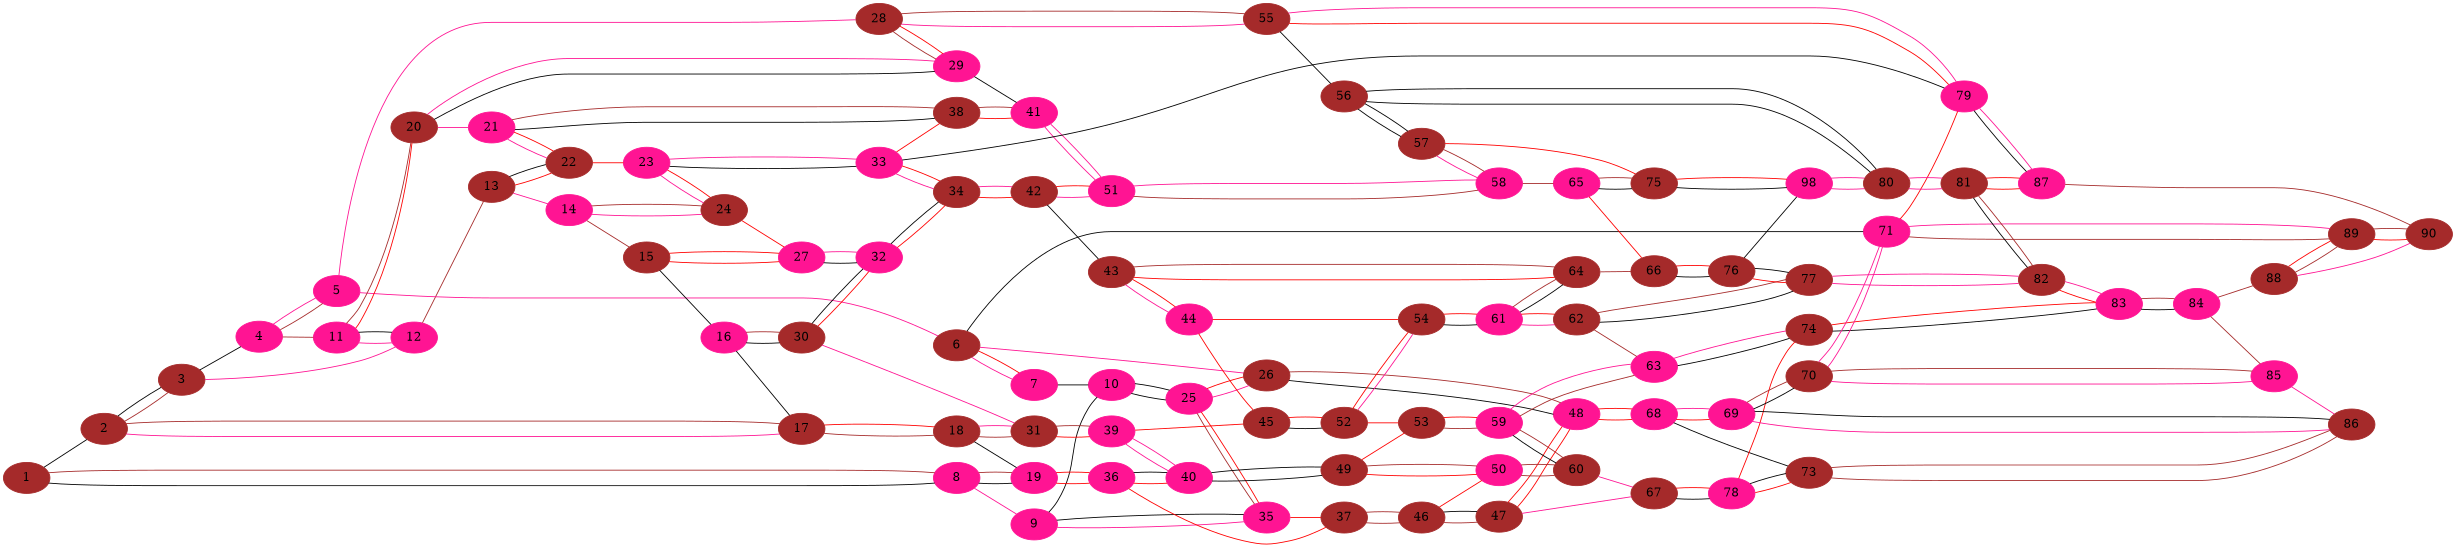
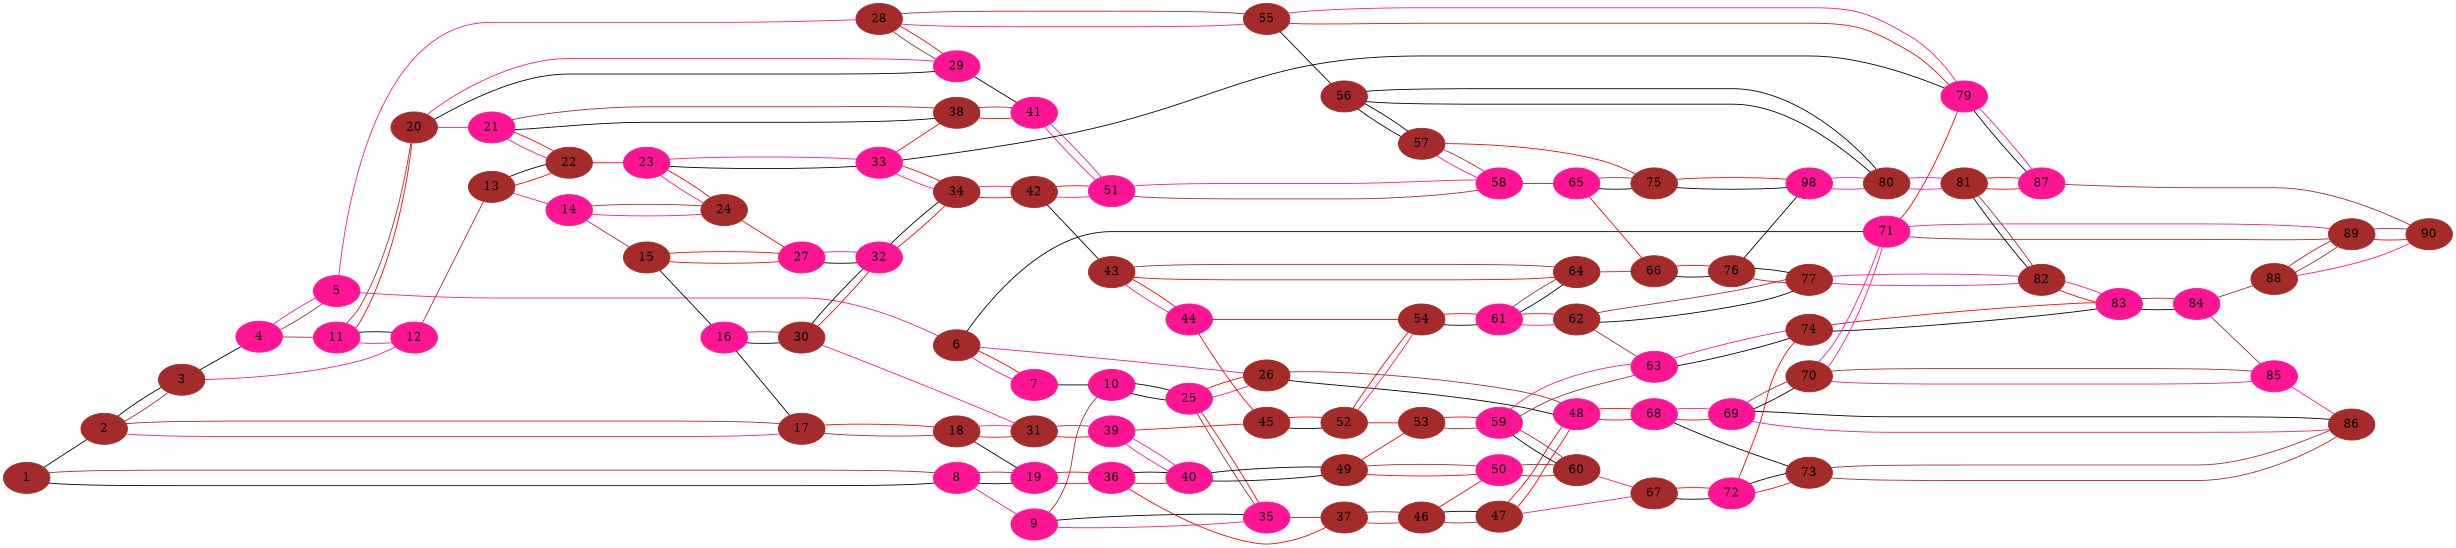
edge "10" -- "9": color black -> brown
node "78": label "78" -> "72"
